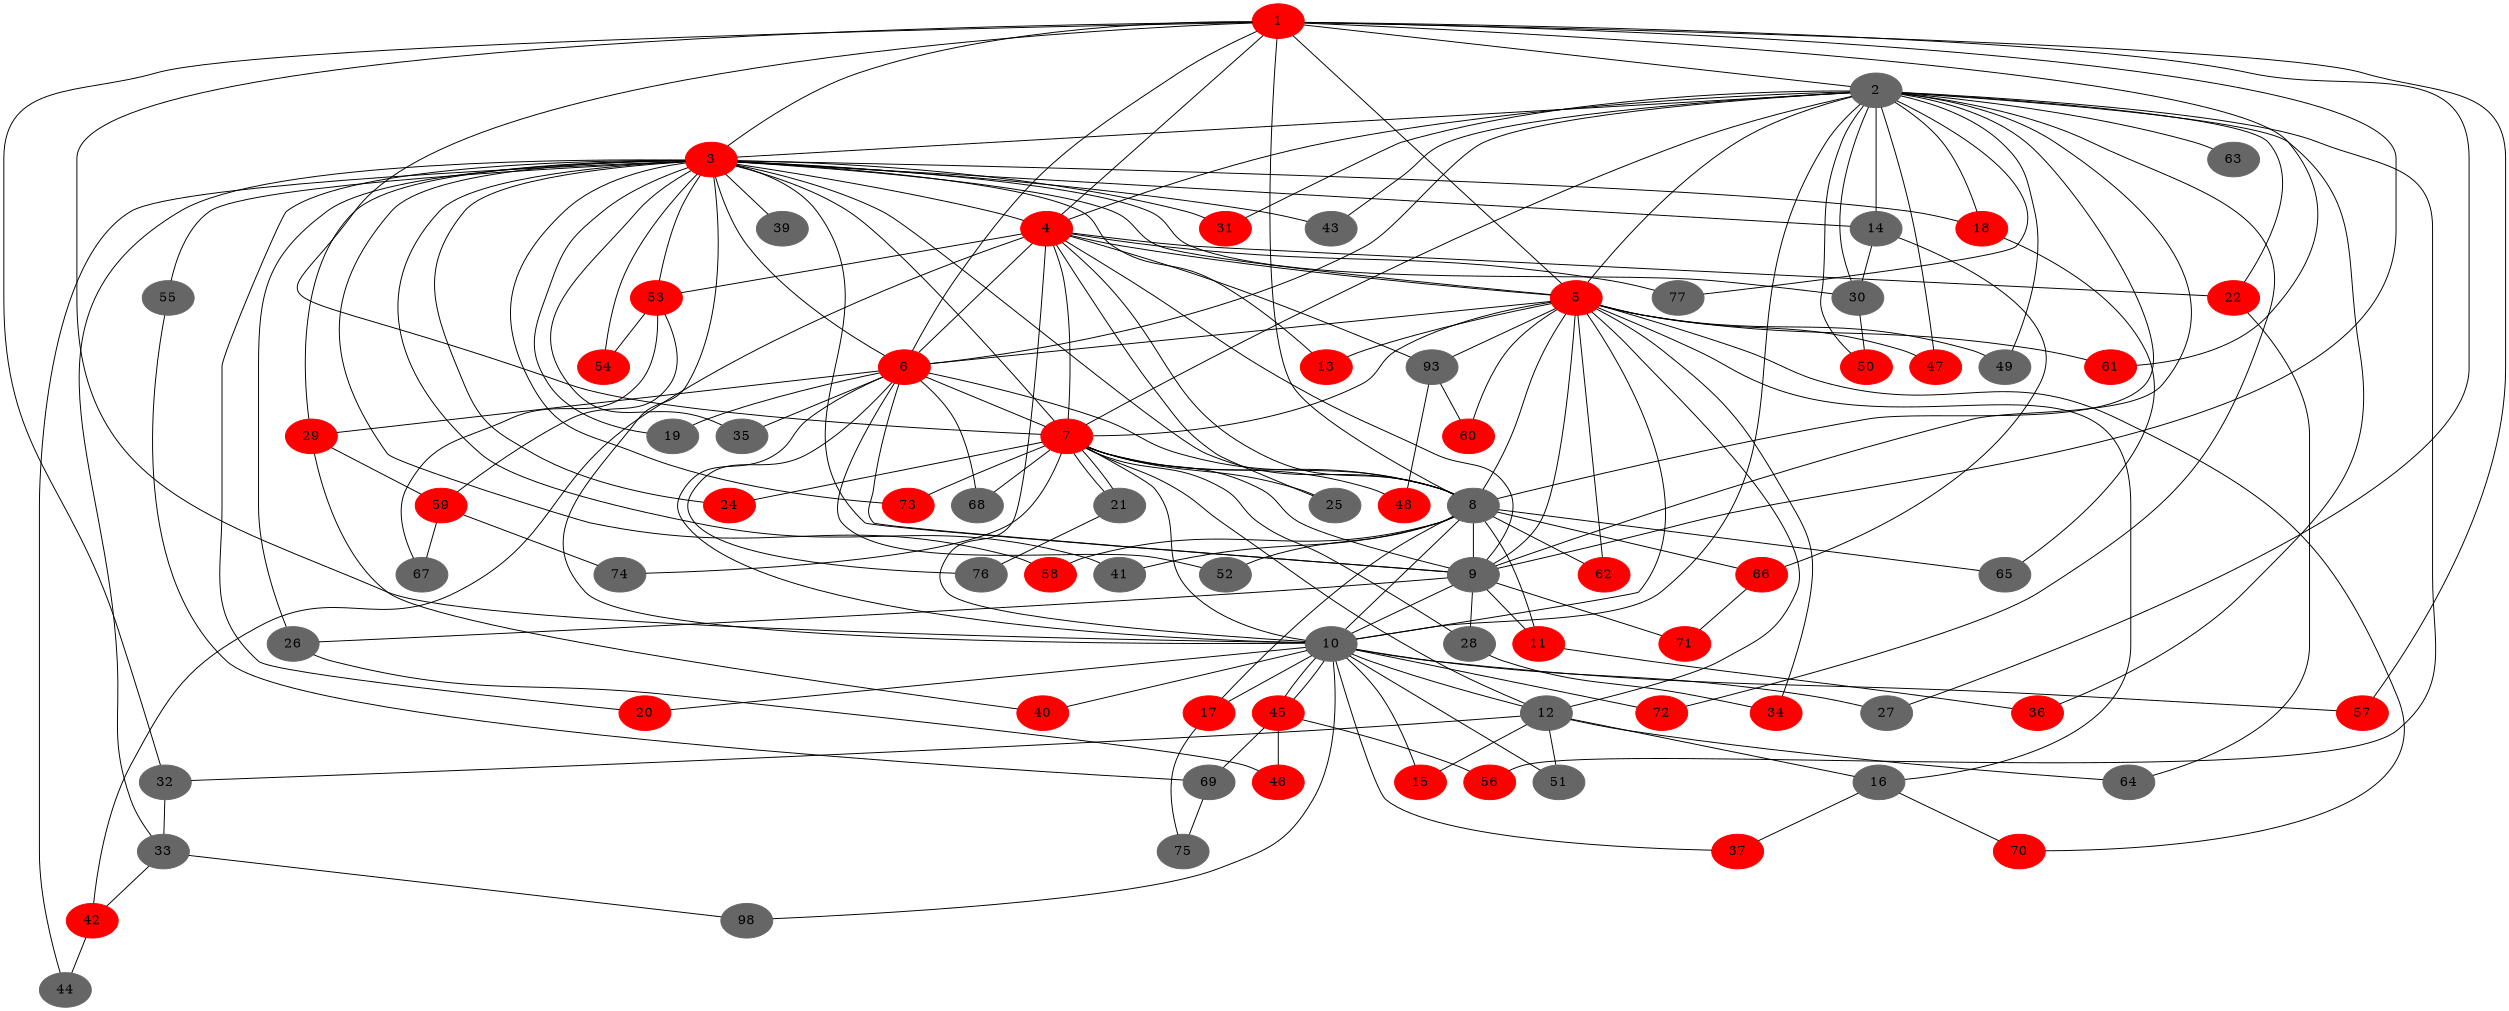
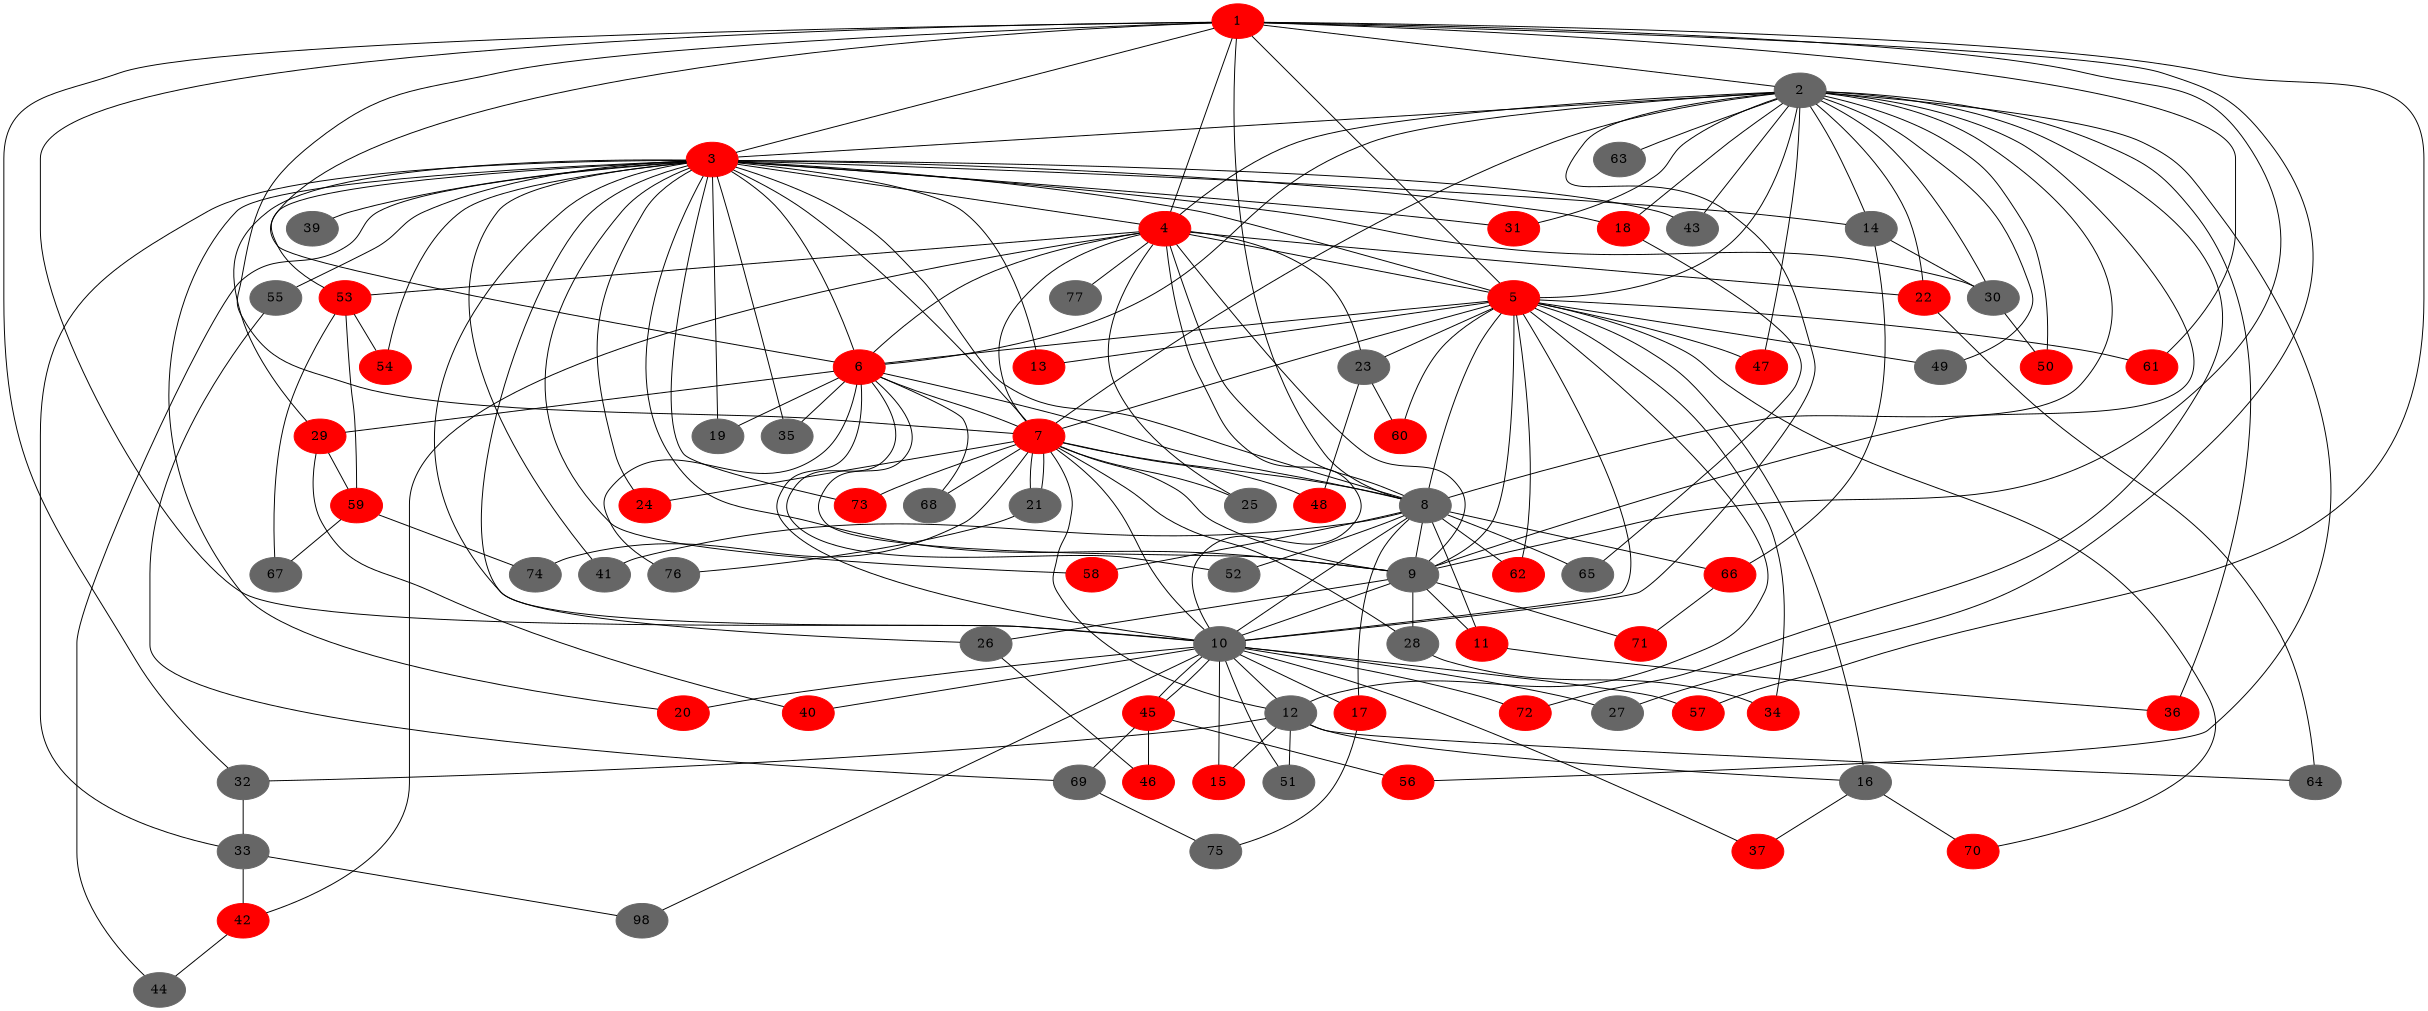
edge "2" -- "77": removed
node "93": label "93" -> "23"
